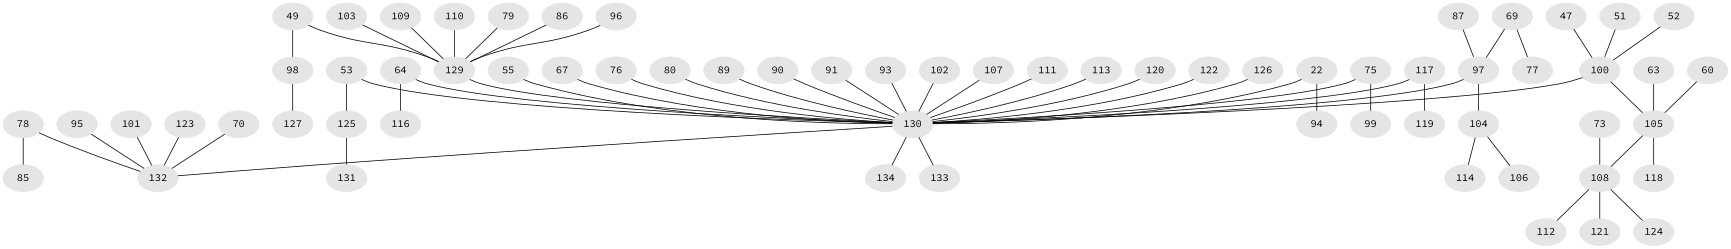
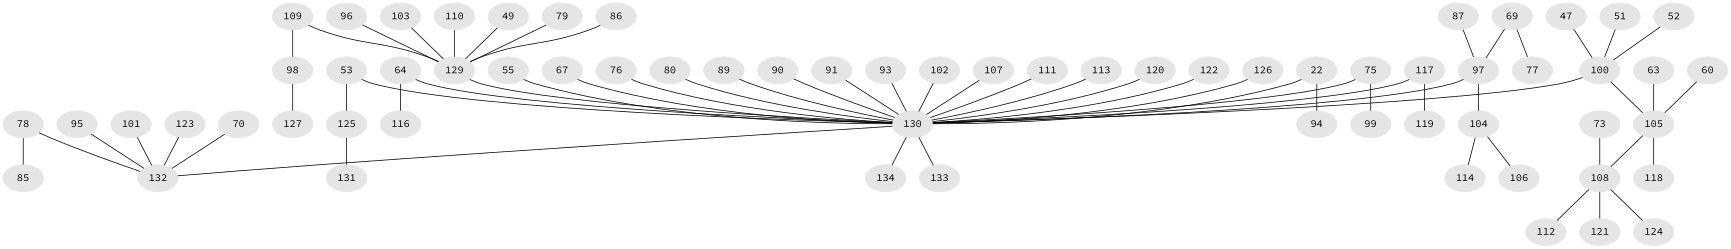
edge "49" -- "98": now "109" -- "98"
